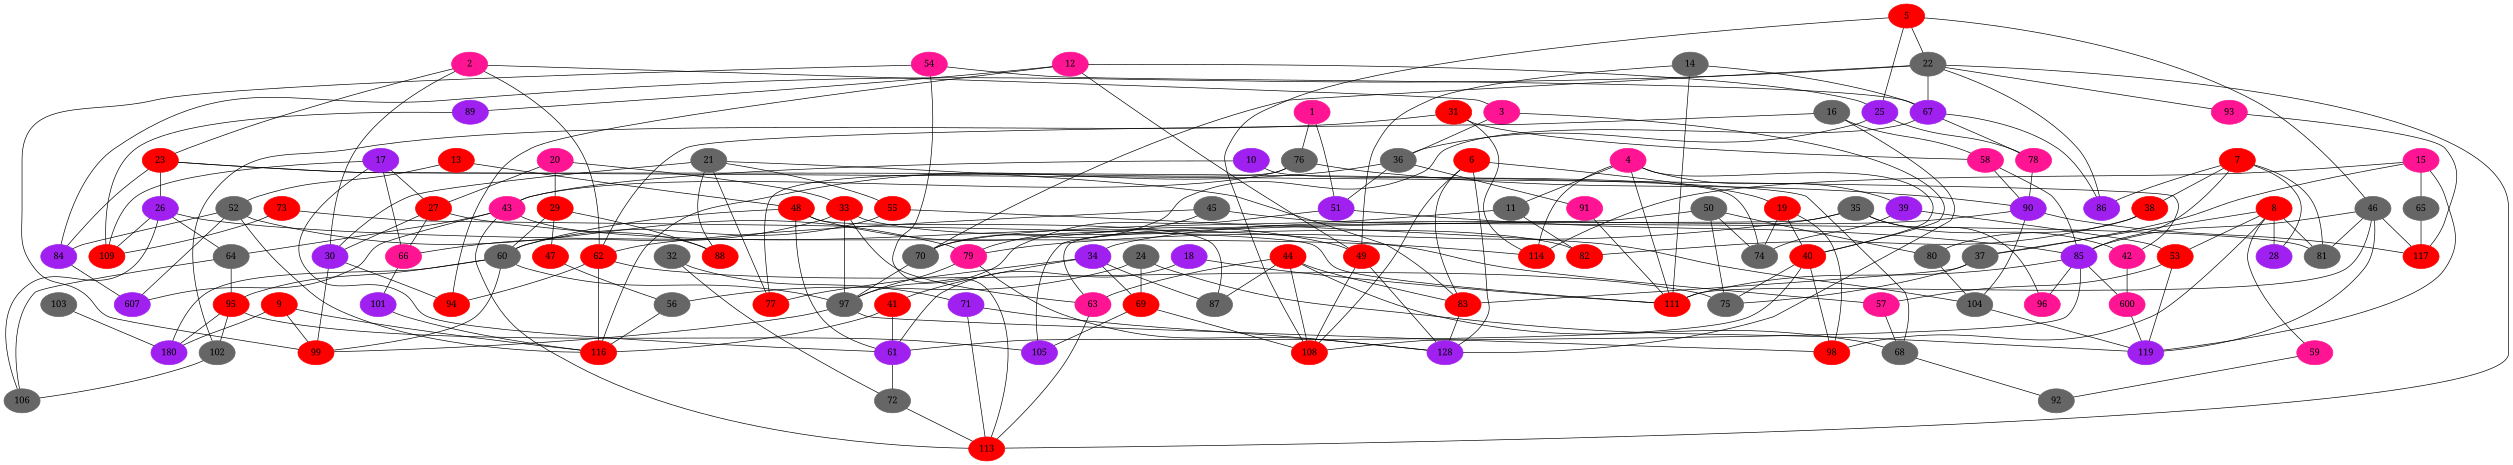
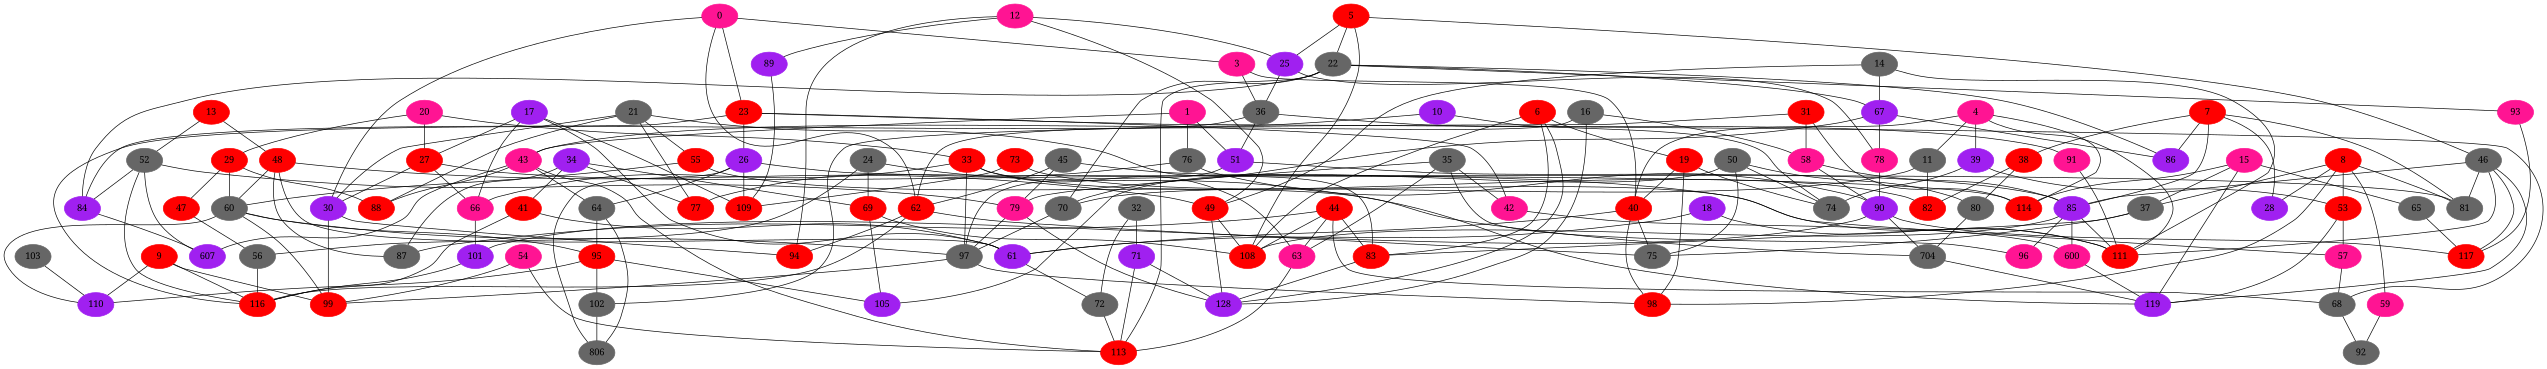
node "2": label "2" -> "0"
edge "54" -- "67": removed
edge "76" -- "43": now "1" -- "43"
edge "90" -- "34": now "90" -- "101"
node "104": label "104" -> "704"
node "180": label "180" -> "110"
node "106": label "106" -> "806"
